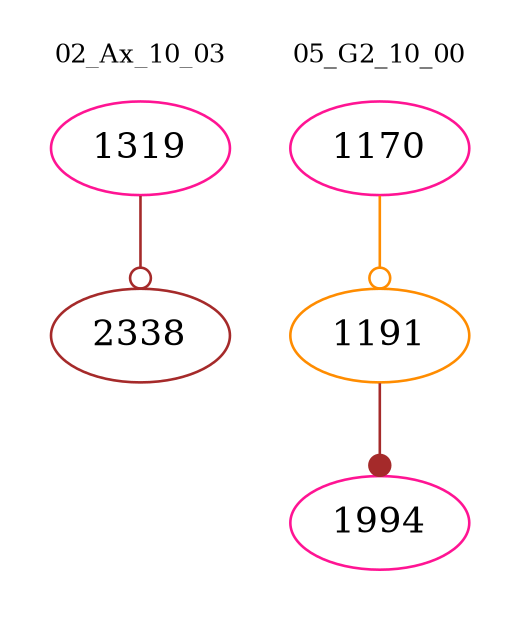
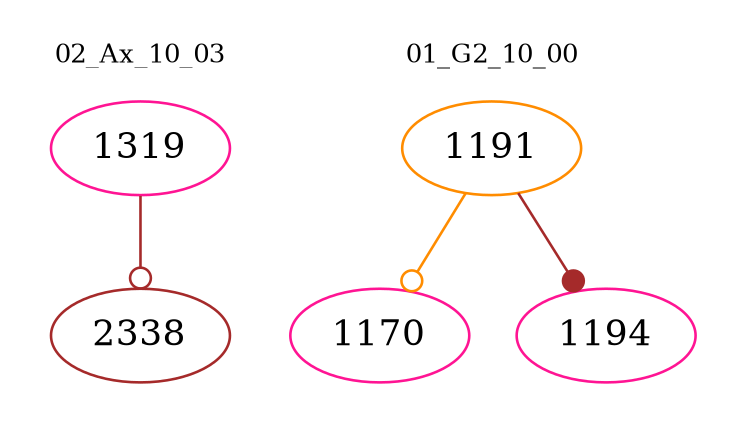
cluster "05_G2_10_00": label "05_G2_10_00" -> "01_G2_10_00"
edge "1170" -> "1191": reversed
node "1994": label "1994" -> "1194"
